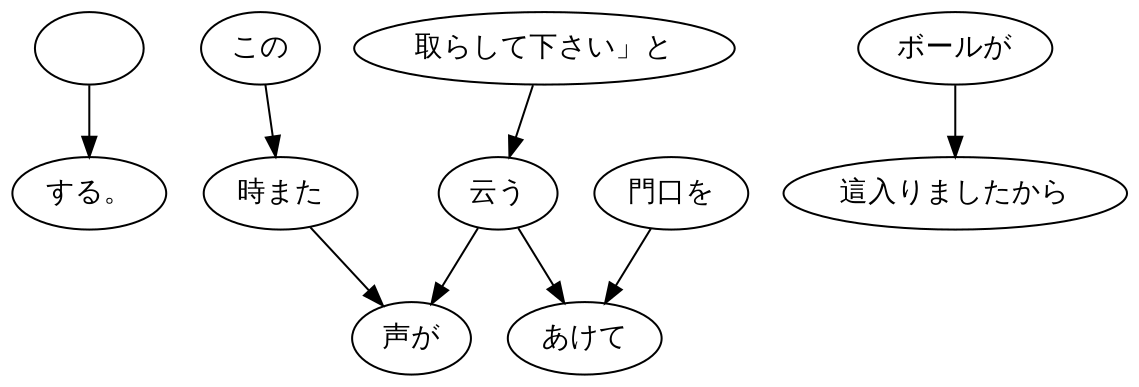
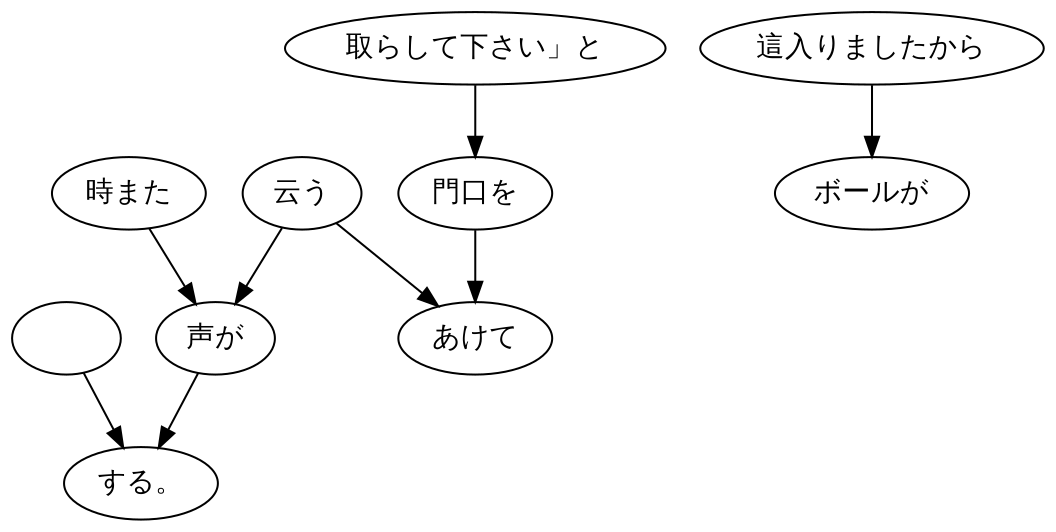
node "この": removed
edge "取らして下さい」と" -> "云う": now "取らして下さい」と" -> "門口を"
edge "ボールが" -> "這入りましたから": reversed
edge "声が" -> "する。": added
